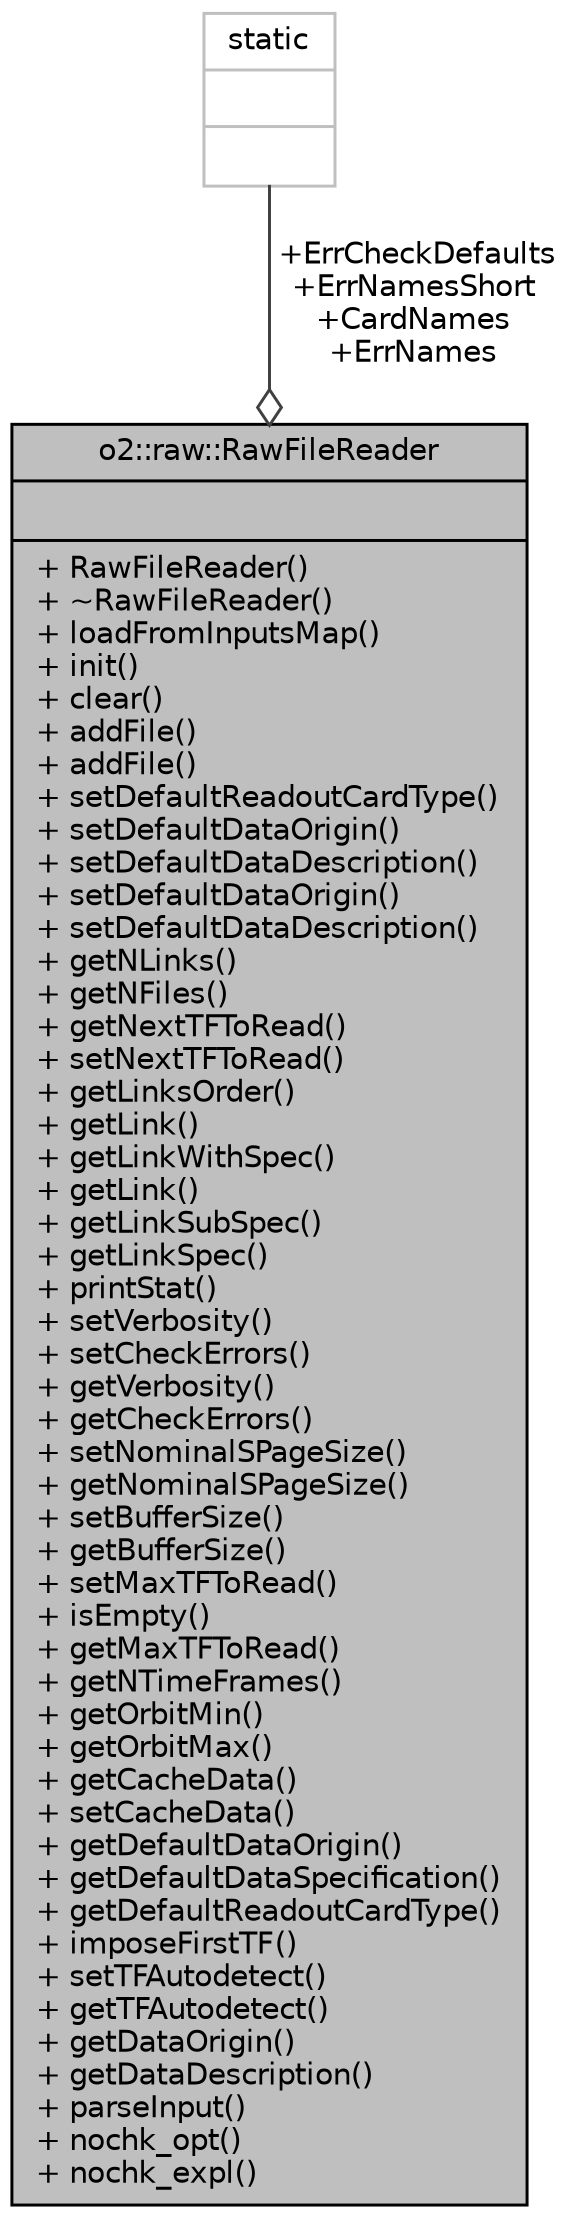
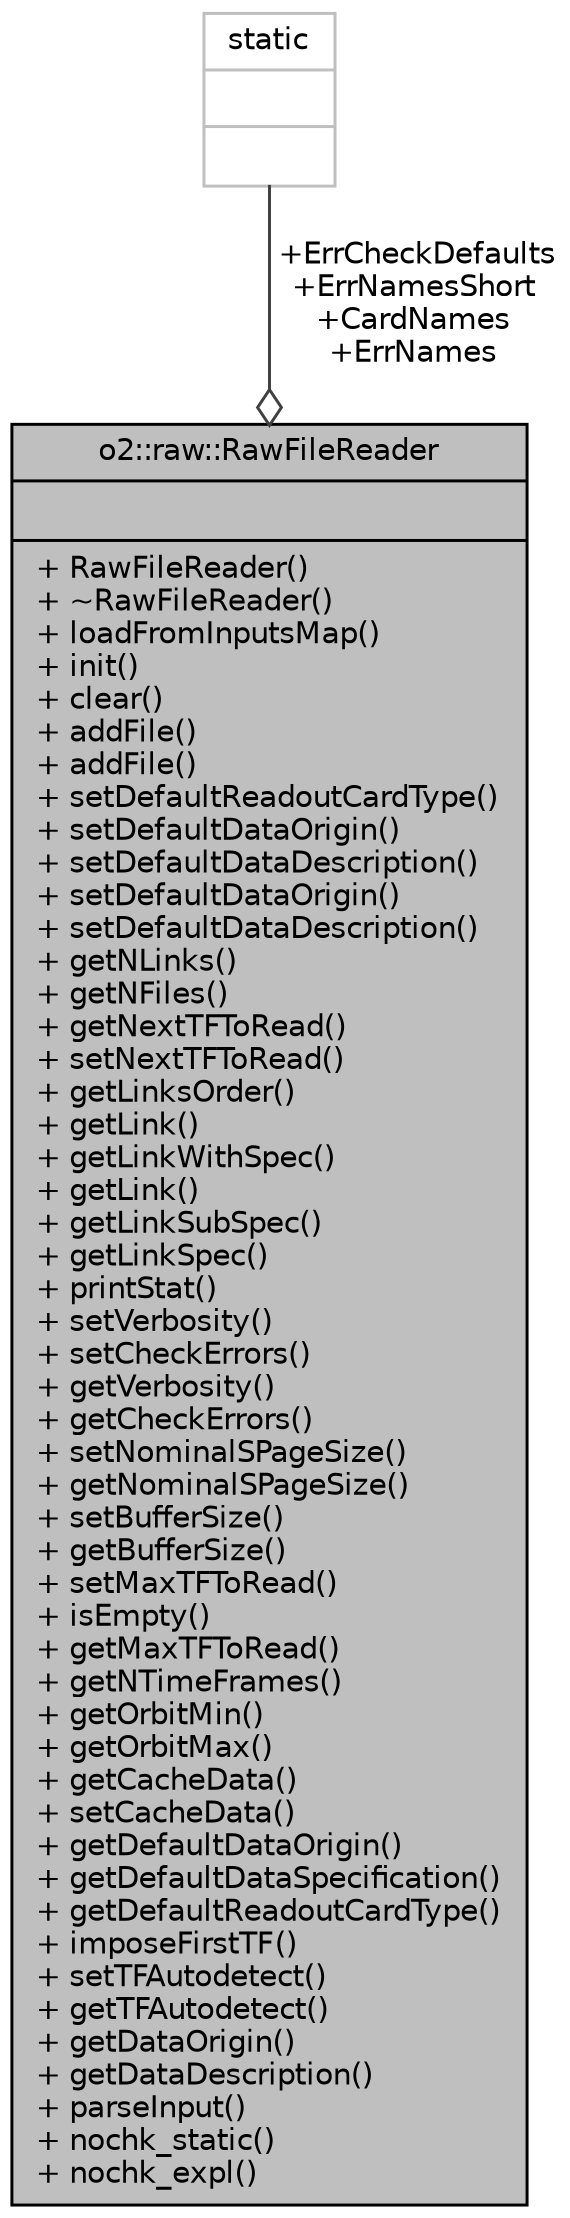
node "o2::raw::RawFileReader": text "+ nochk_opt()" -> "+ nochk_static()"
